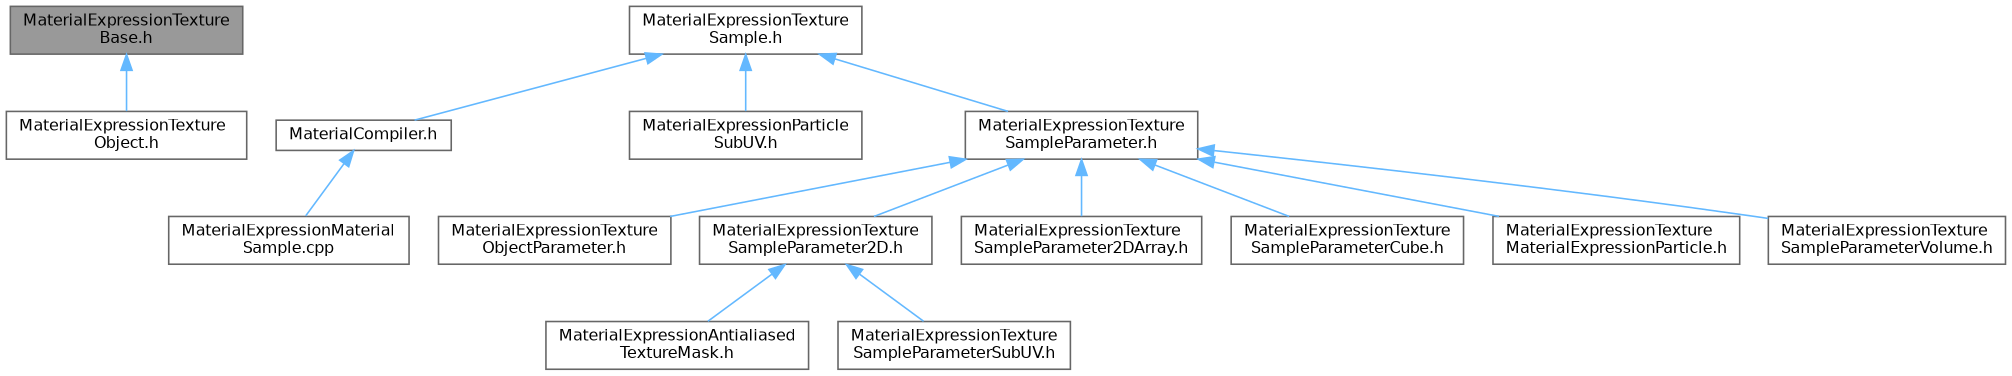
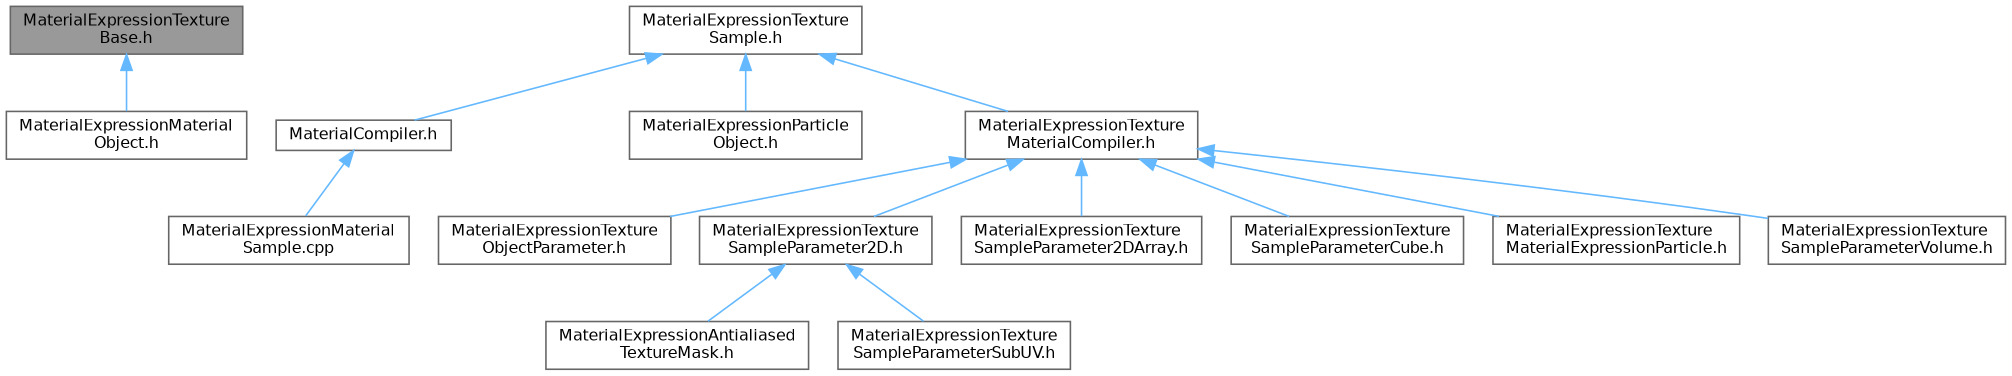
node "MaterialExpressionTexture Object.h": label "MaterialExpressionTexture Object.h" -> "MaterialExpressionMaterial Object.h"
node "MaterialExpressionParticle SubUV.h": label "MaterialExpressionParticle SubUV.h" -> "MaterialExpressionParticle Object.h"
node "MaterialExpressionTexture SampleParameter.h": label "MaterialExpressionTexture SampleParameter.h" -> "MaterialExpressionTexture MaterialCompiler.h"
